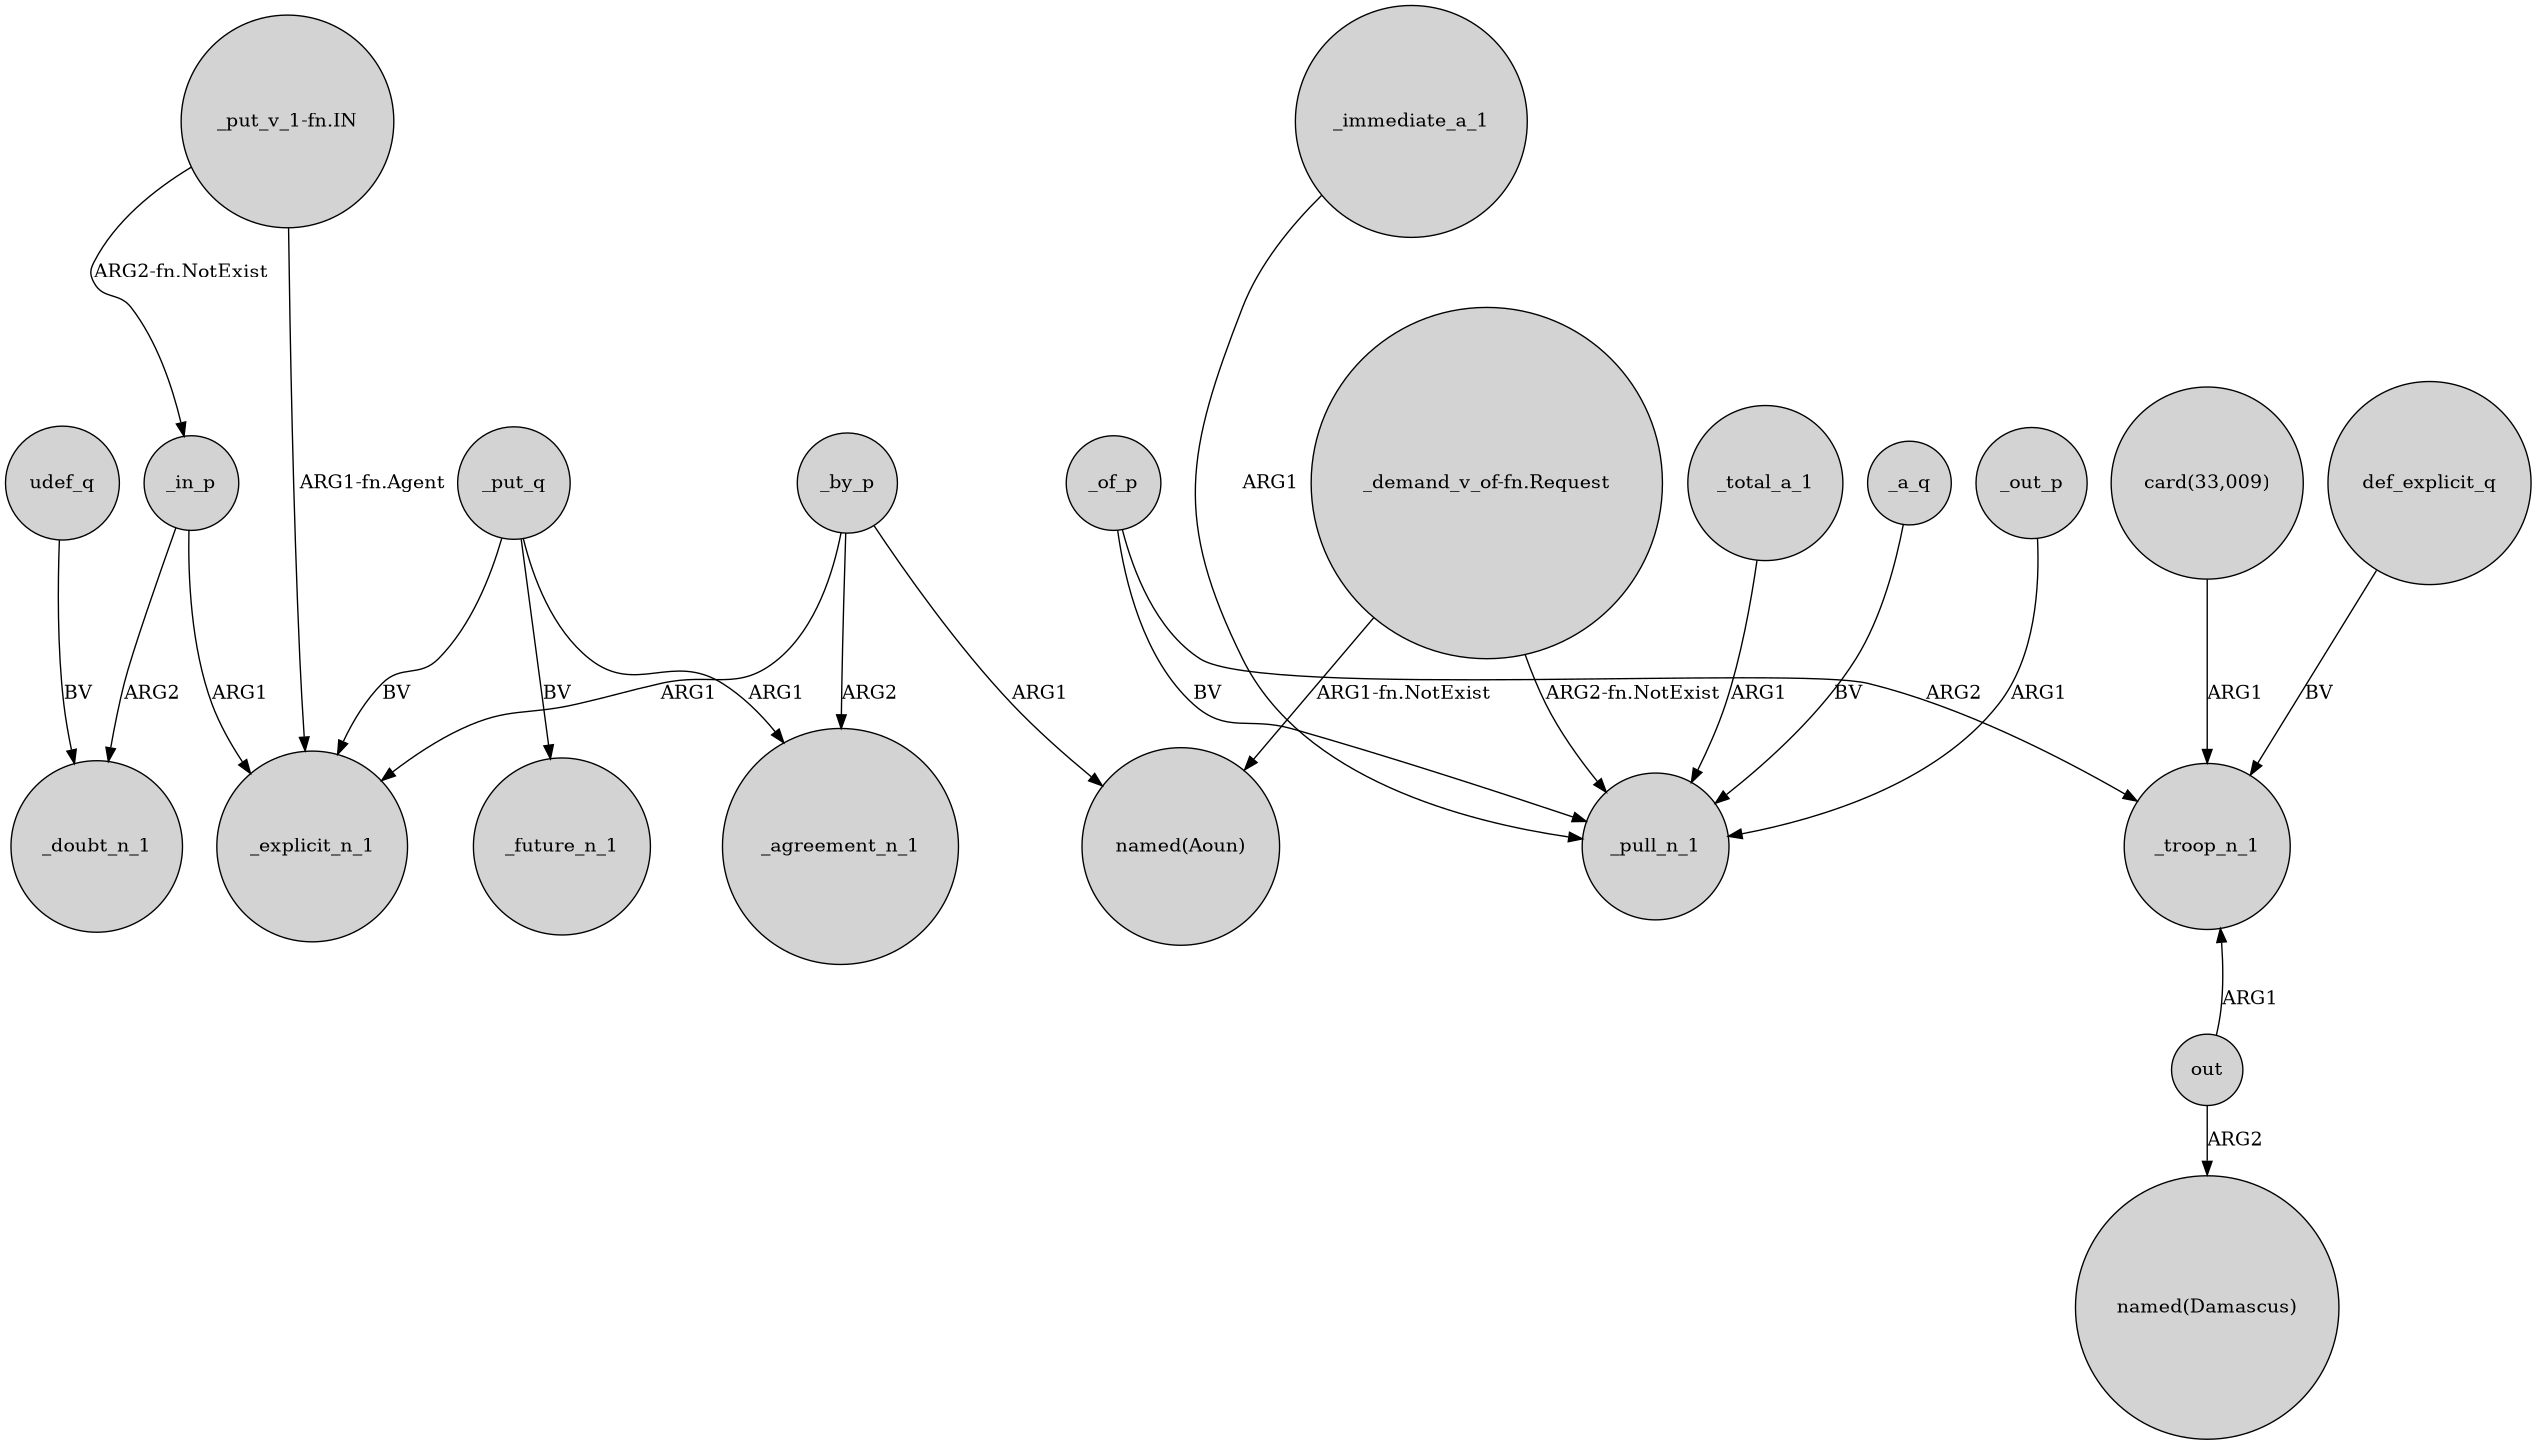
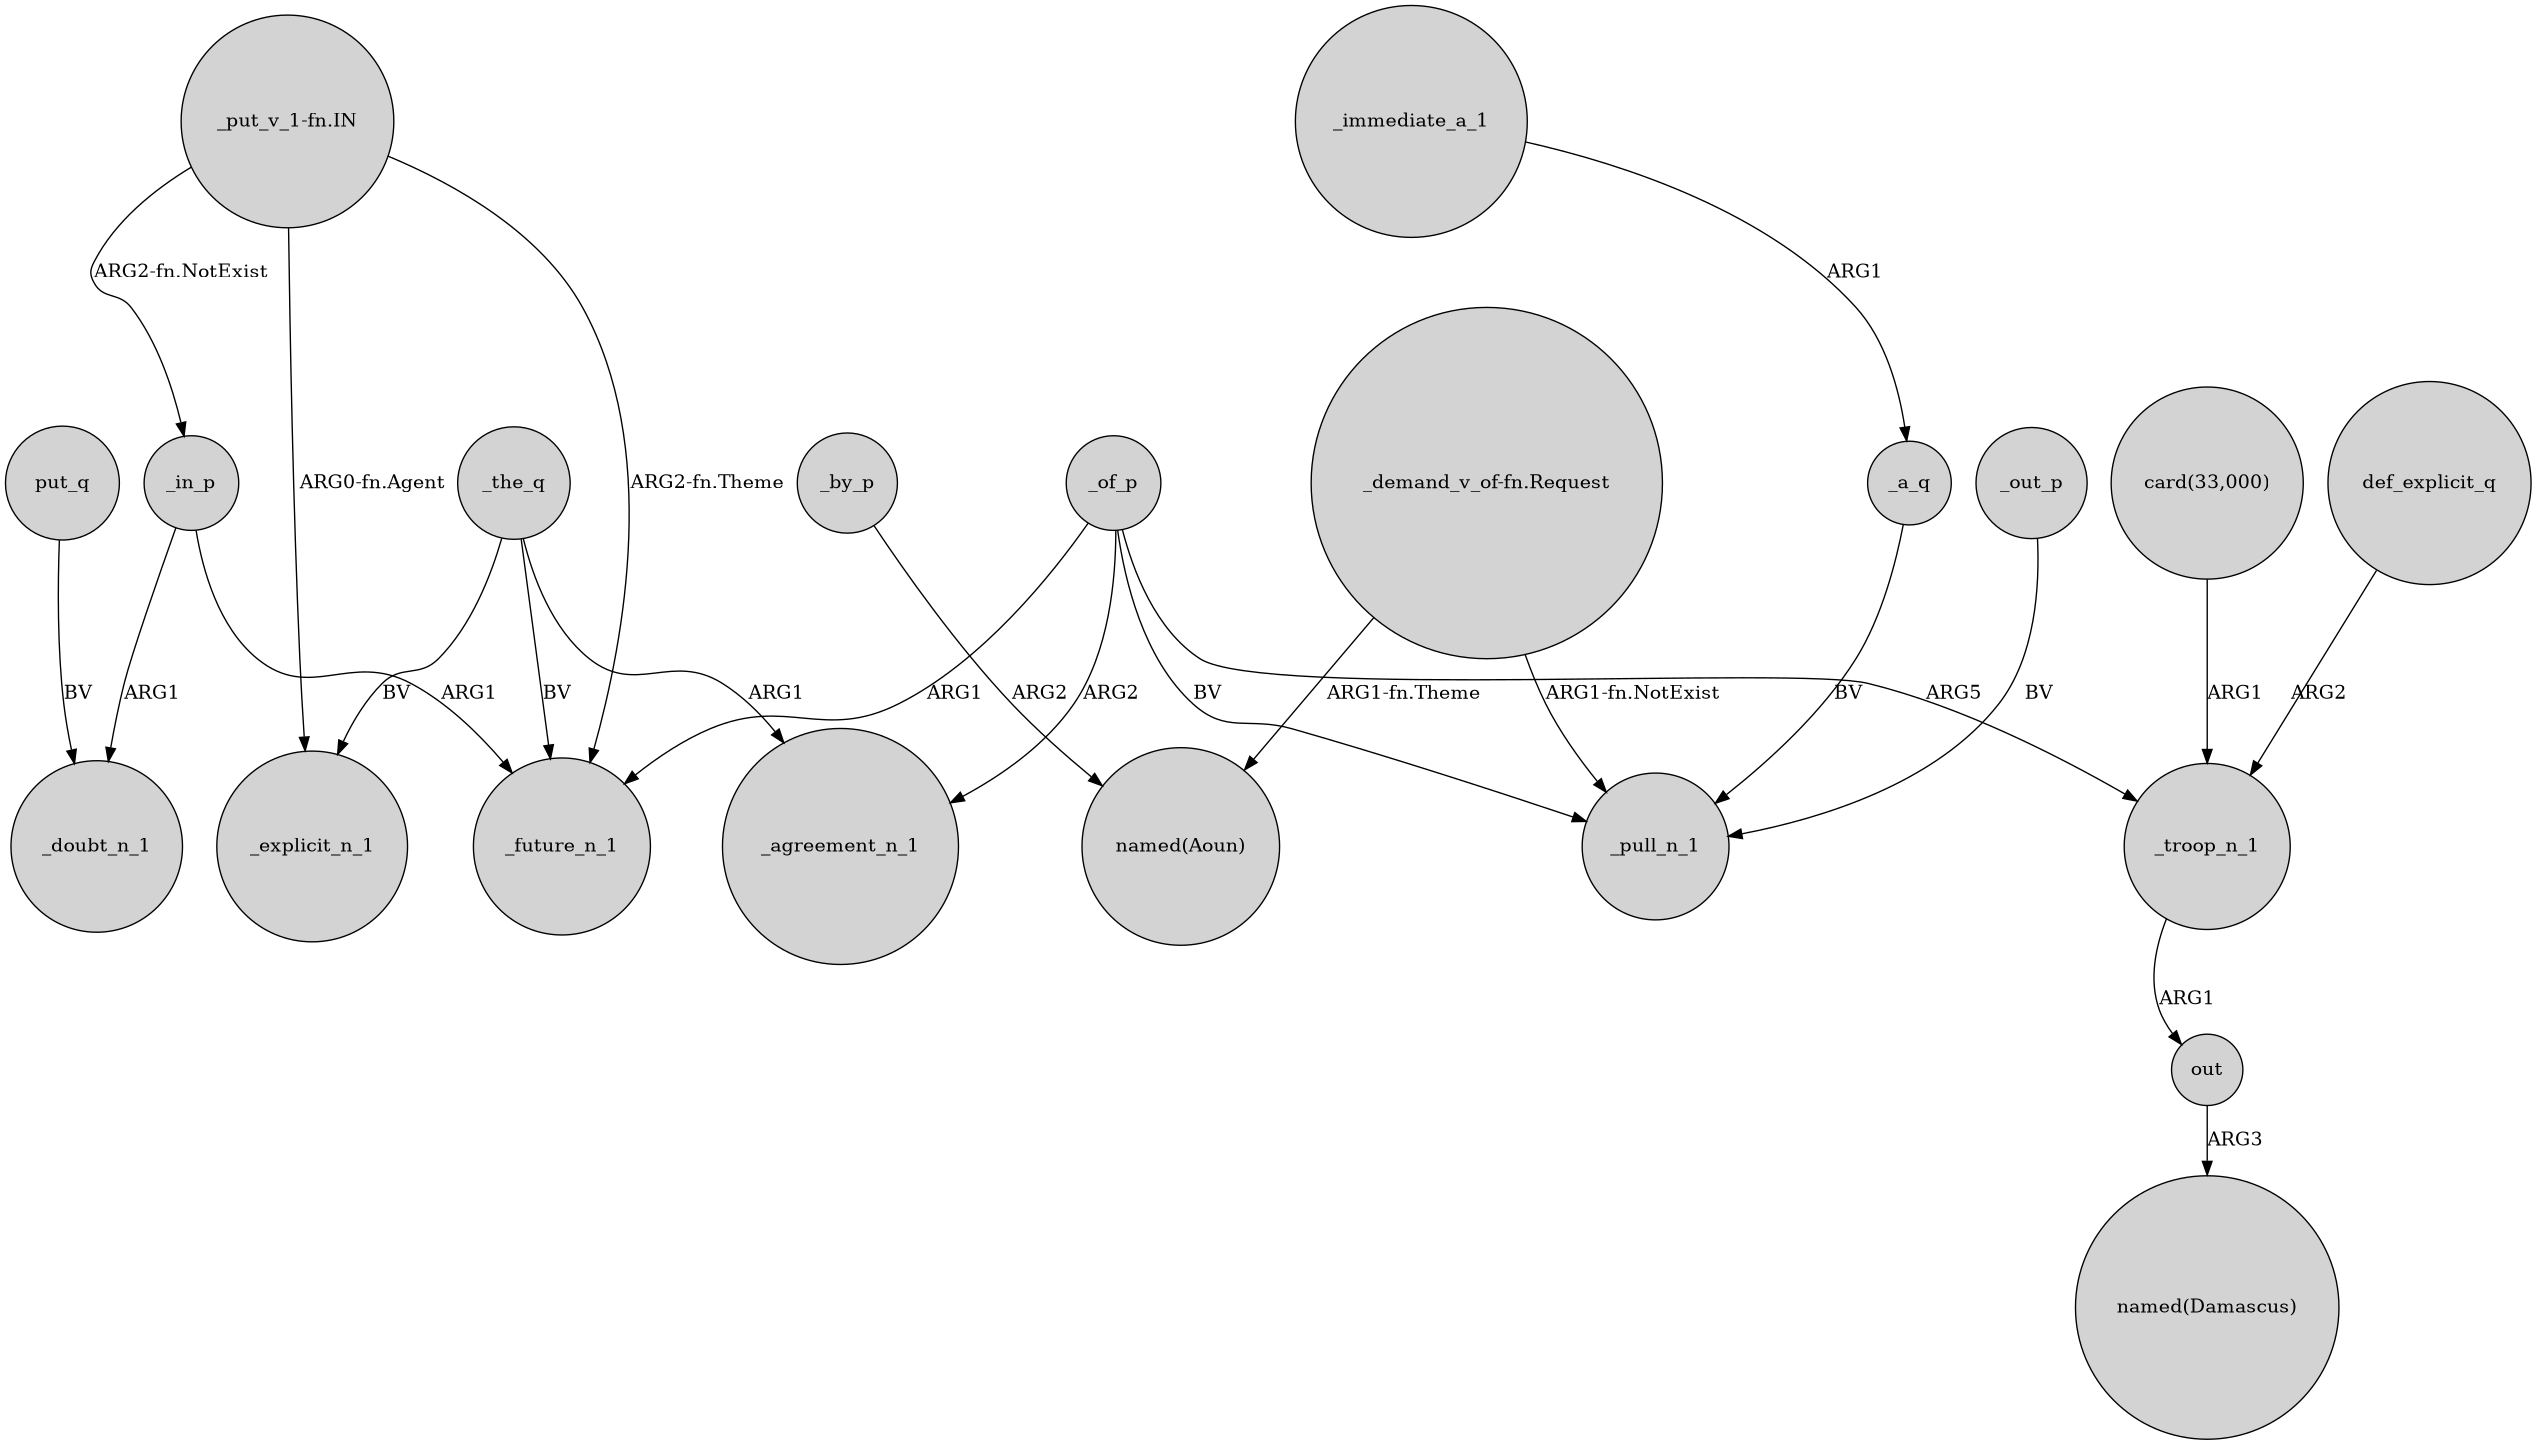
edge "_put_v_1-fn.IN" -> "_future_n_1": added, label "ARG2-fn.Theme"
node "udef_q": label "udef_q" -> "put_q"
edge "_put_v_1-fn.IN" -> "_explicit_n_1": label "ARG1-fn.Agent" -> "ARG0-fn.Agent"
node "_put_q": label "_put_q" -> "_the_q"
node "_total_a_1": removed
node "card(33,009)": label "card(33,009)" -> "card(33,000)"
edge "_immediate_a_1" -> "_pull_n_1": now "_immediate_a_1" -> "_a_q"
edge "_by_p" -> "_agreement_n_1": now "_of_p" -> "_agreement_n_1"
edge "_in_p" -> "_explicit_n_1": now "_in_p" -> "_future_n_1"
edge "_by_p" -> "_explicit_n_1": removed, label "ARG1"
edge "_in_p" -> "_doubt_n_1": label "ARG2" -> "ARG1"
edge "_by_p" -> "named(Aoun)": label "ARG1" -> "ARG2"
edge "_demand_v_of-fn.Request" -> "named(Aoun)": label "ARG1-fn.NotExist" -> "ARG1-fn.Theme"
edge "_demand_v_of-fn.Request" -> "_pull_n_1": label "ARG2-fn.NotExist" -> "ARG1-fn.NotExist"
edge "_of_p" -> "_troop_n_1": label "ARG2" -> "ARG5"
edge "_out_p" -> "_pull_n_1": label "ARG1" -> "BV"
edge "def_explicit_q" -> "_troop_n_1": label "BV" -> "ARG2"
edge "_of_p" -> "_future_n_1": added, label "ARG1"
edge "out" -> "_troop_n_1": reversed
edge "out" -> "named(Damascus)": label "ARG2" -> "ARG3"
